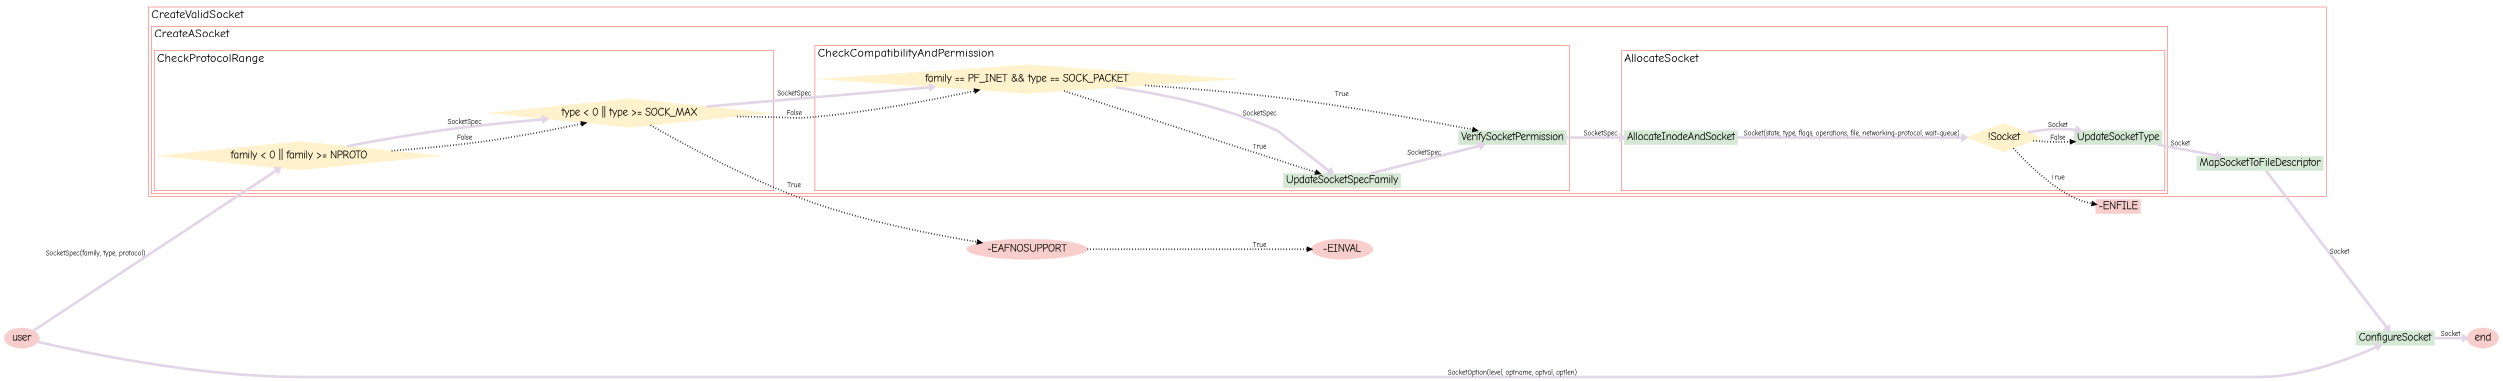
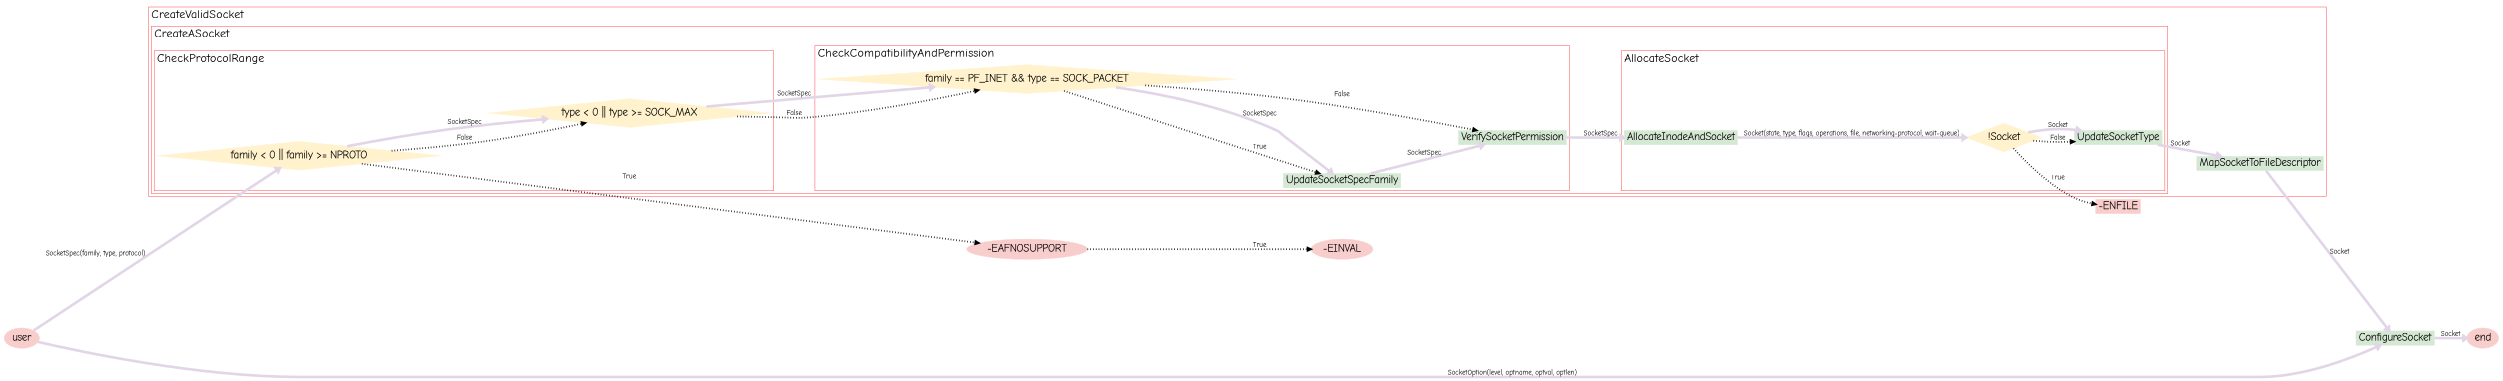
edge "family == PF_INET && type == SOCK_PACKET" -> "VerifySocketPermission": label "True" -> "False"
edge "type < 0 || type >= SOCK_MAX" -> "-EAFNOSUPPORT": now "family < 0 || family >= NPROTO" -> "-EAFNOSUPPORT"
